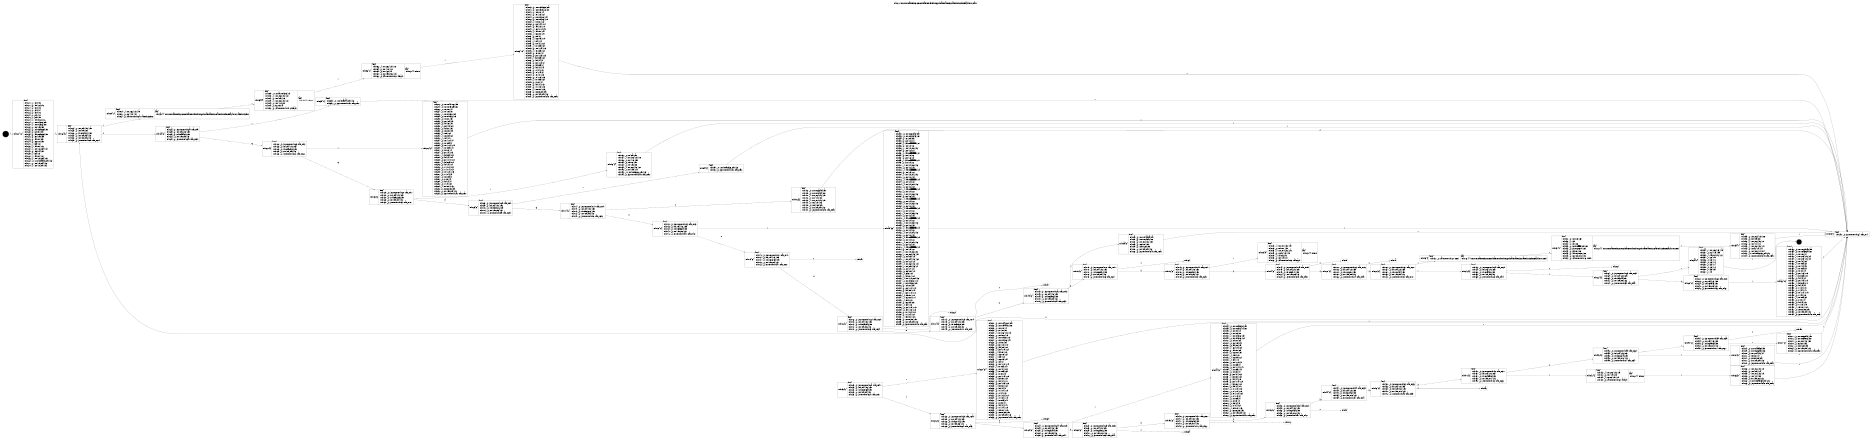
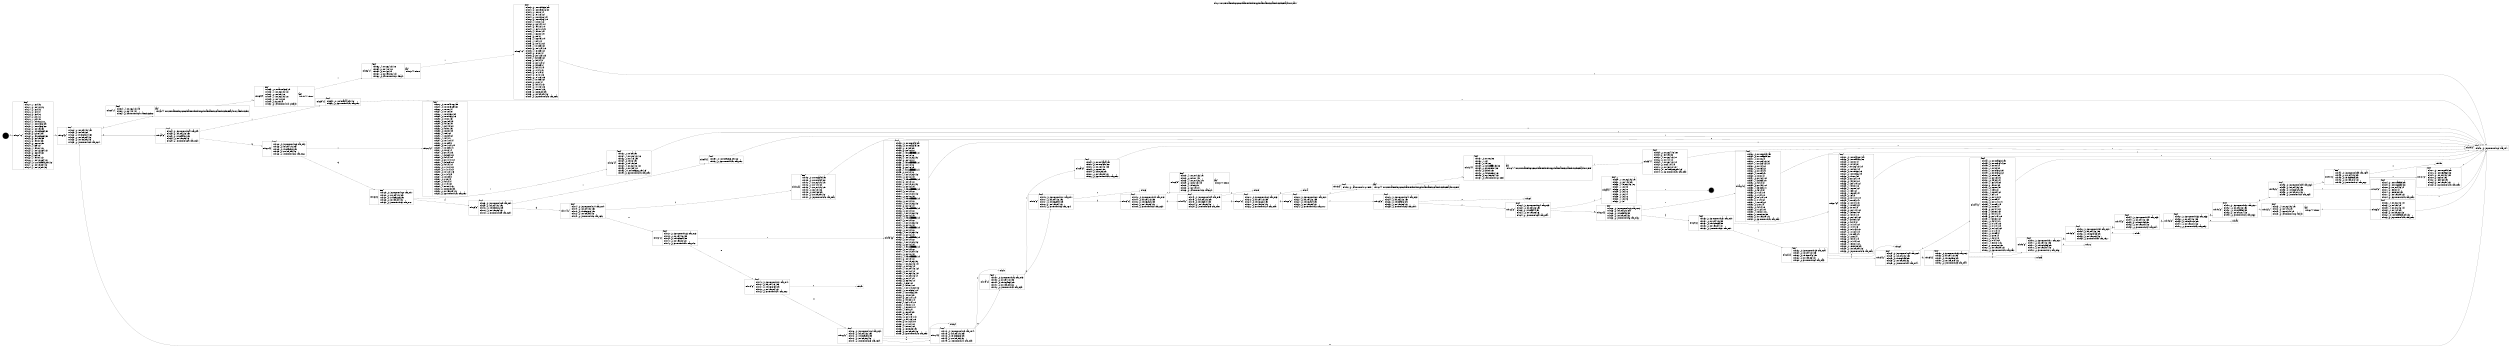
edge "0x401880 [28]" -> "0x40189c [28]": added, label "5"
